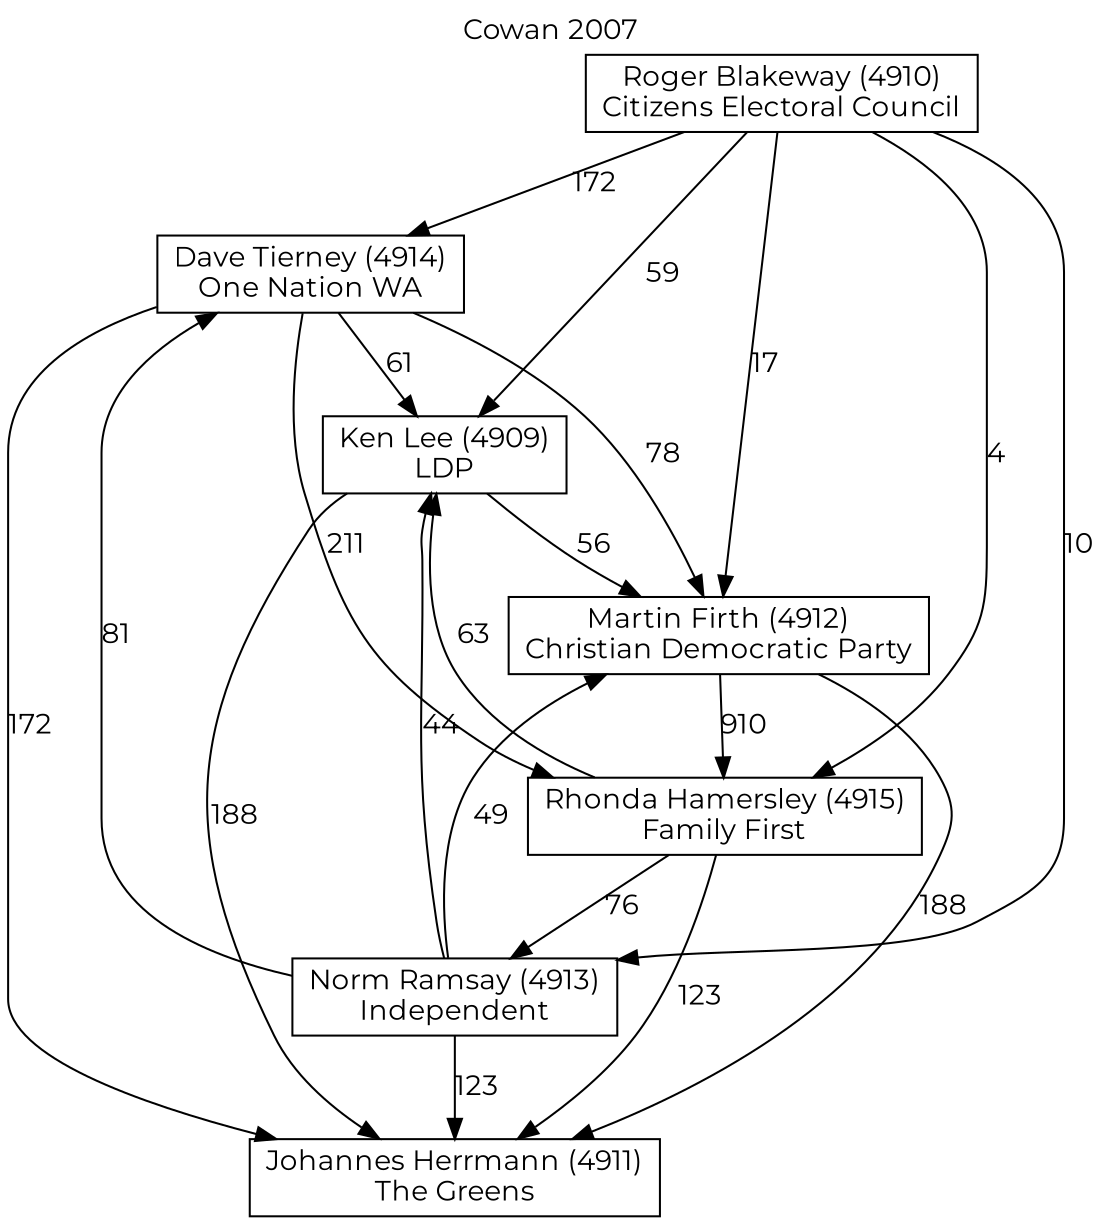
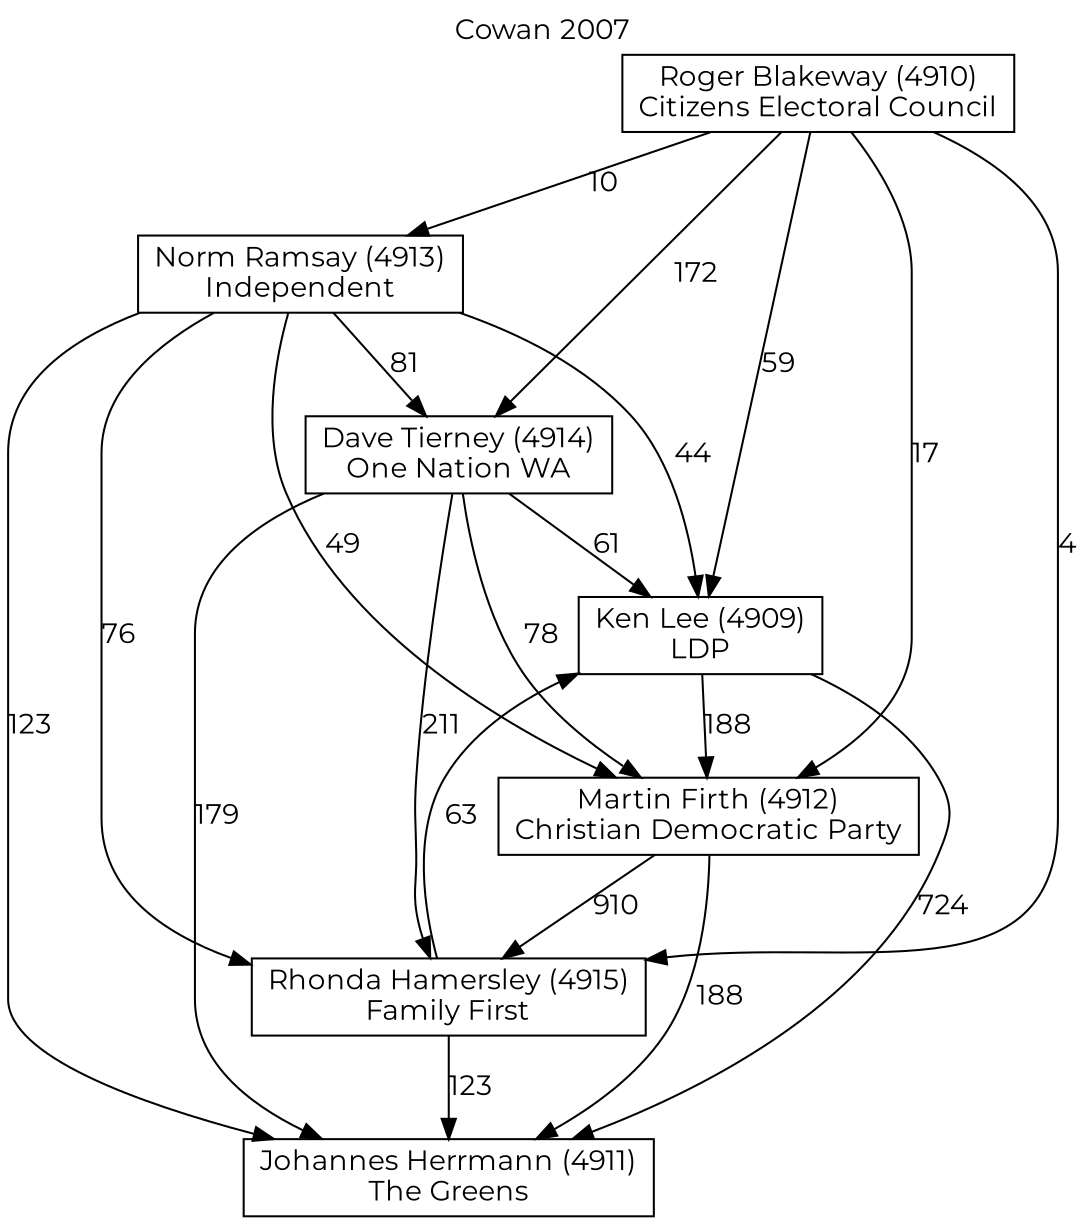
edge "Ken Lee (4909) LDP" -> "Martin Firth (4912) Christian Democratic Party": label "56" -> "188"
edge "Dave Tierney (4914) One Nation WA" -> "Johannes Herrmann (4911) The Greens": label "172" -> "179"
edge "Ken Lee (4909) LDP" -> "Johannes Herrmann (4911) The Greens": label "188" -> "724"
edge "Rhonda Hamersley (4915) Family First" -> "Norm Ramsay (4913) Independent": reversed
